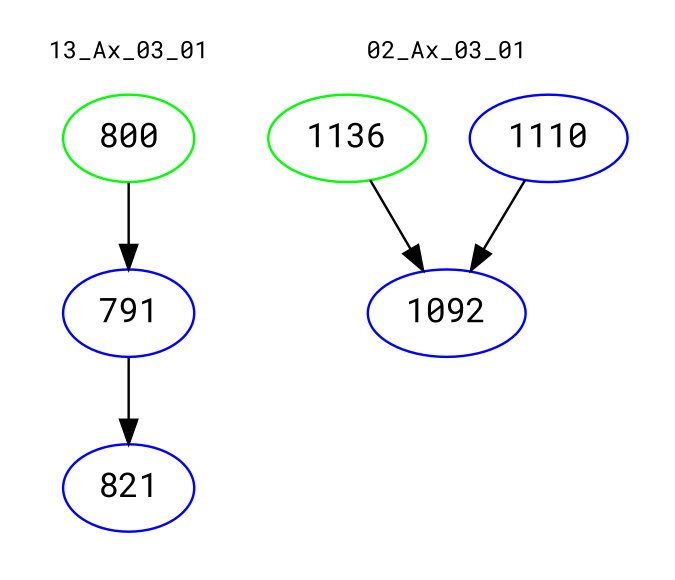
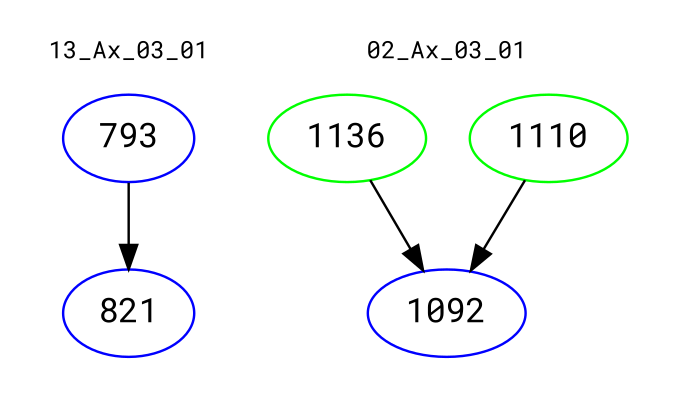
node "800": removed
node "1110": color blue -> green
node "791": label "791" -> "793"
